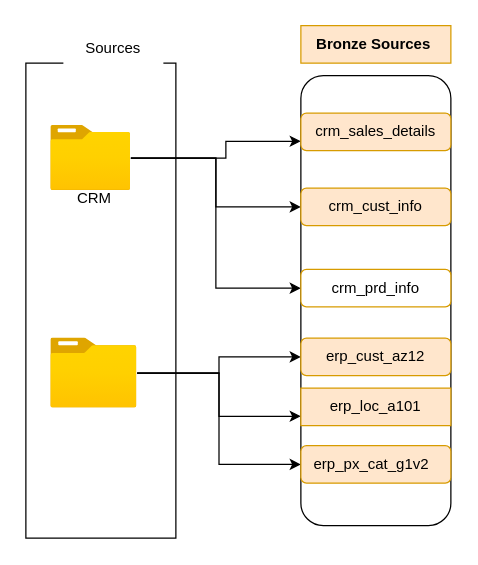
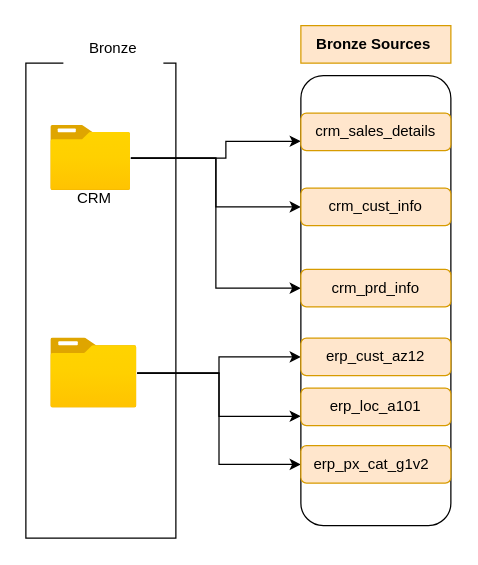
node "Sources": label "Sources" -> "Bronze"
node "crm_prd_info": fillcolor #ffffff -> #ffe6cc
node "erp_loc_a101": shape rectangle -> rounded rectangle
